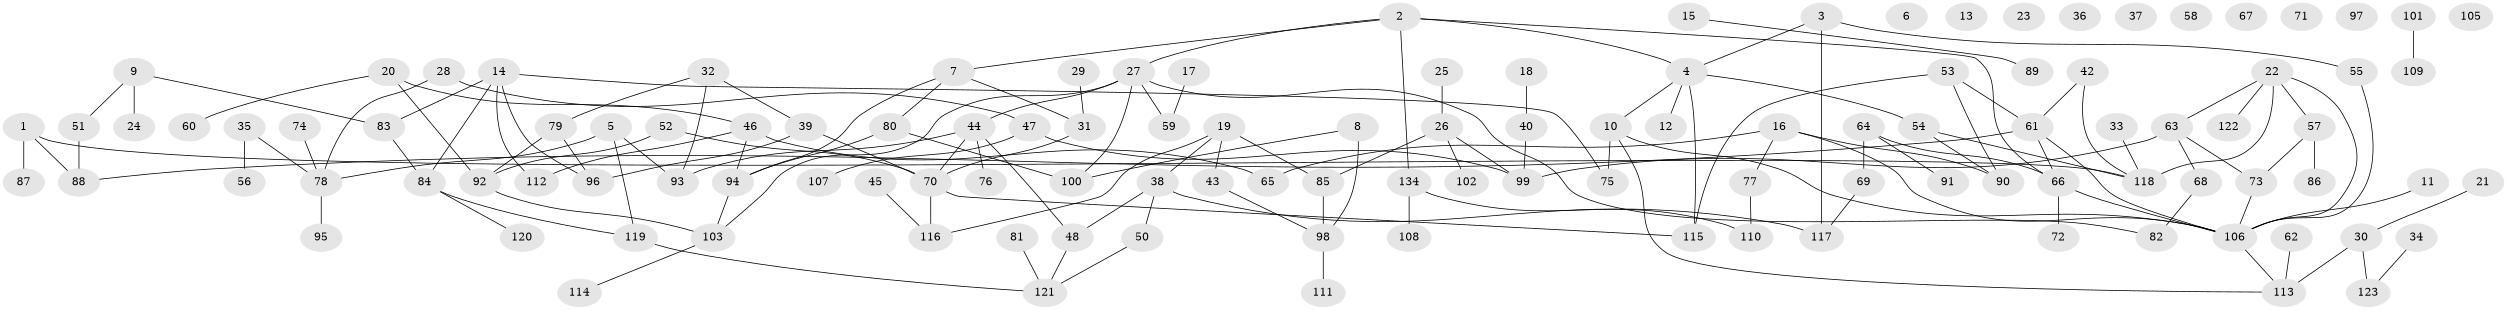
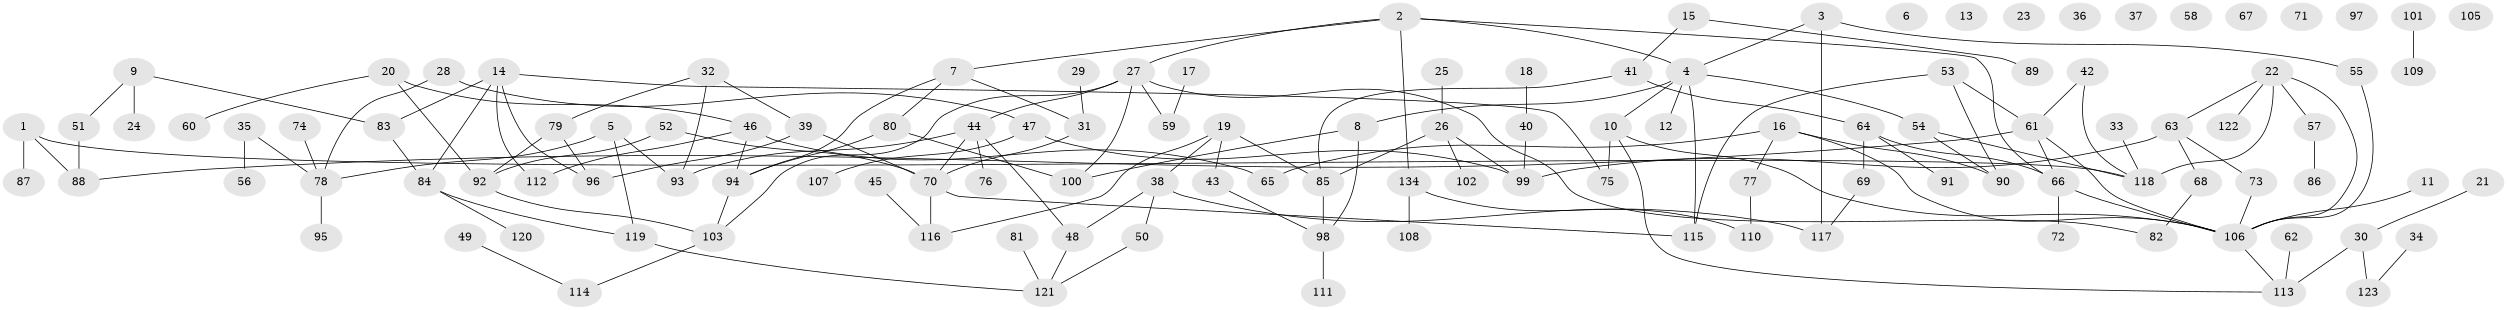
node "41": added
edge "4" -- "8": added
edge "57" -- "73": removed
node "49": added
